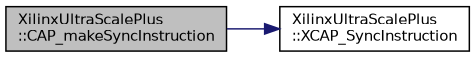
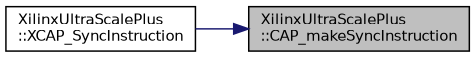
edge "XilinxUltraScalePlus ::CAP_makeSyncInstruction" -> "XilinxUltraScalePlus ::XCAP_SyncInstruction": reversed
